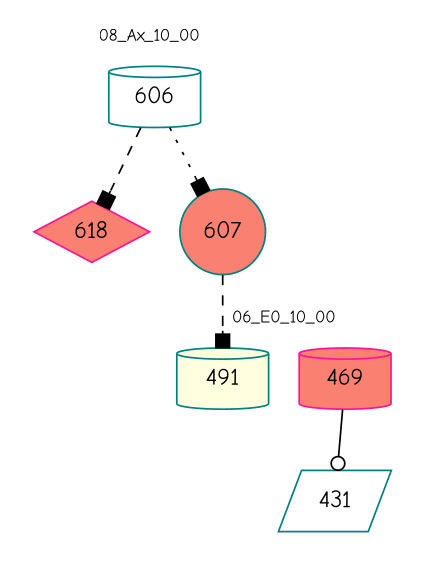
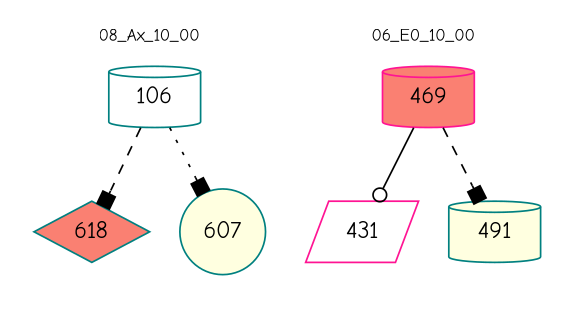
node "606": label "606" -> "106"
node "618": color deeppink -> teal
node "607": fillcolor salmon -> lightyellow
edge "607" -> "491": now "469" -> "491"
node "431": color teal -> deeppink
